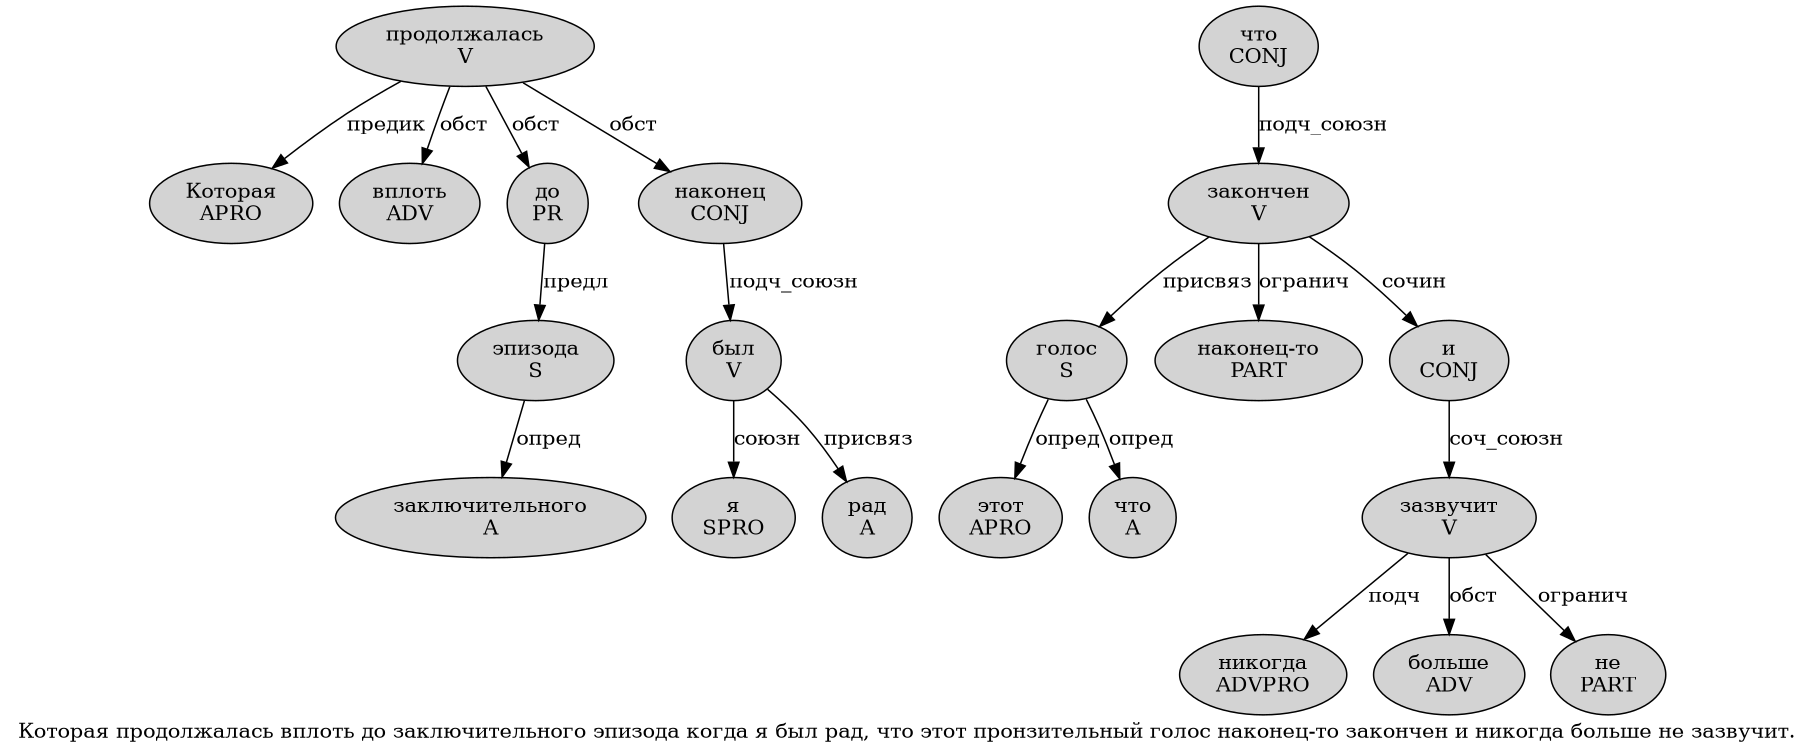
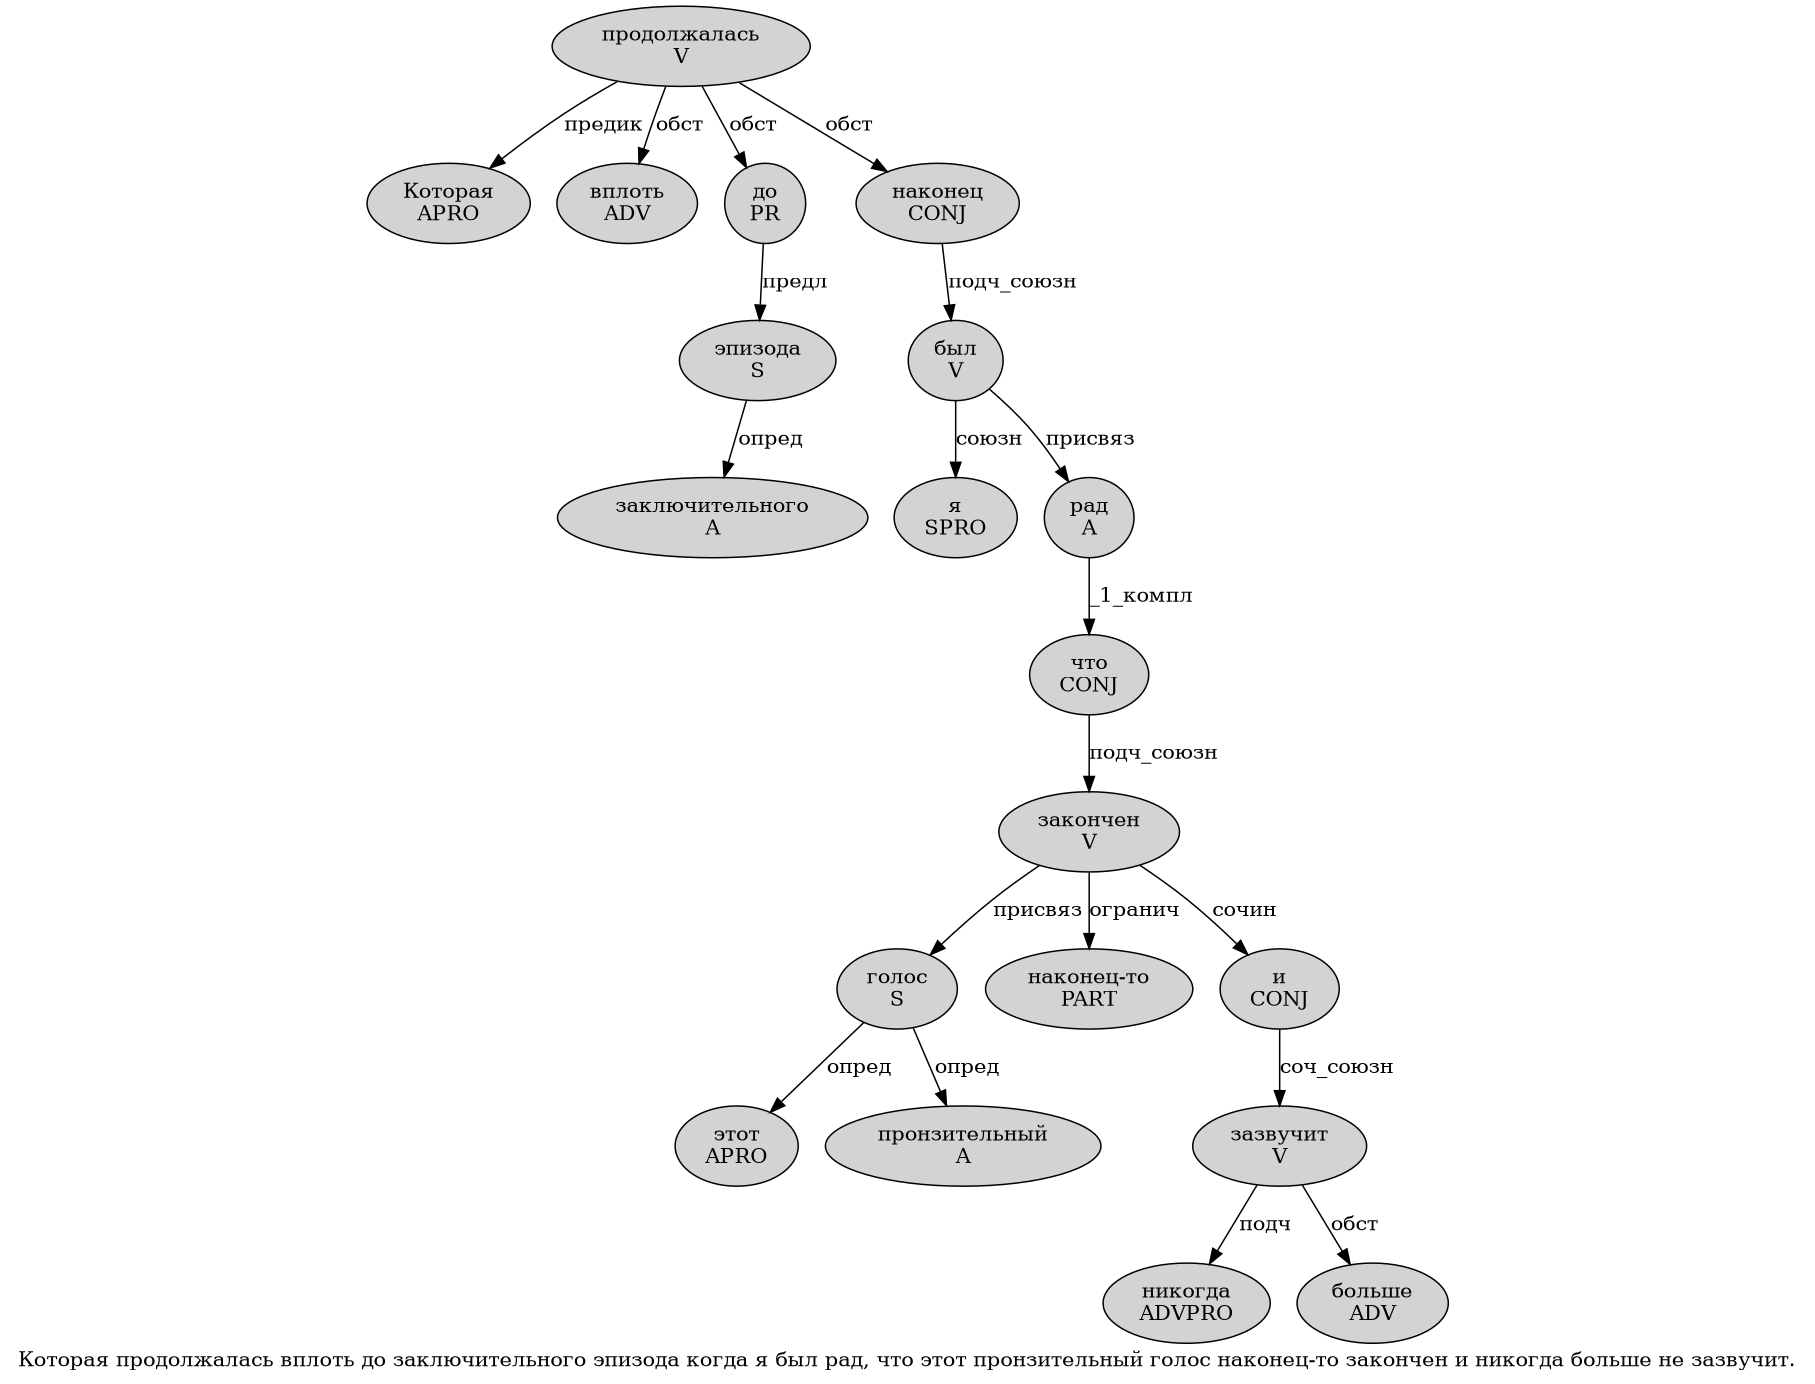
node "что A": label "что A" -> "пронзительный A"
edge "рад A" -> "что CONJ": added, label "_1_компл"
node "не PART": removed
